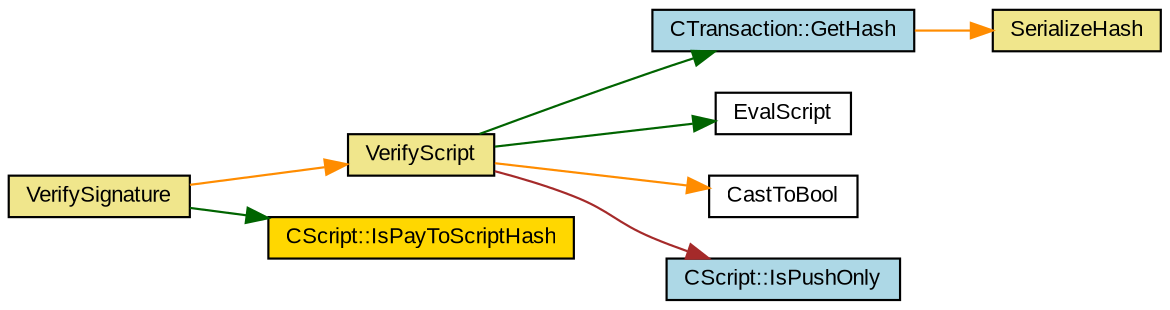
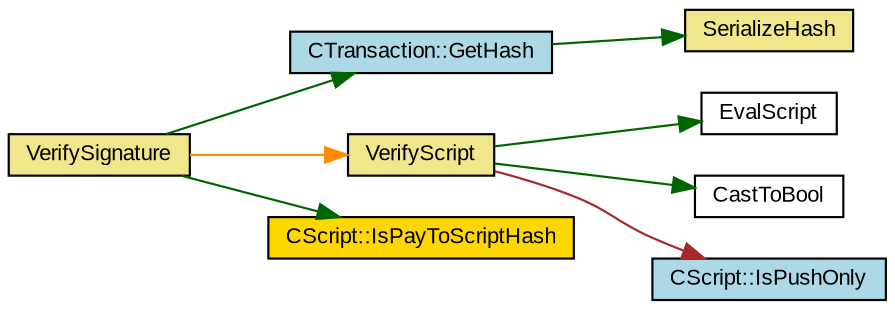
edge "CTransaction::GetHash" -> "SerializeHash": color darkorange -> darkgreen
edge "VerifyScript" -> "CTransaction::GetHash": now "VerifySignature" -> "CTransaction::GetHash"
edge "VerifyScript" -> "CastToBool": color darkorange -> darkgreen
